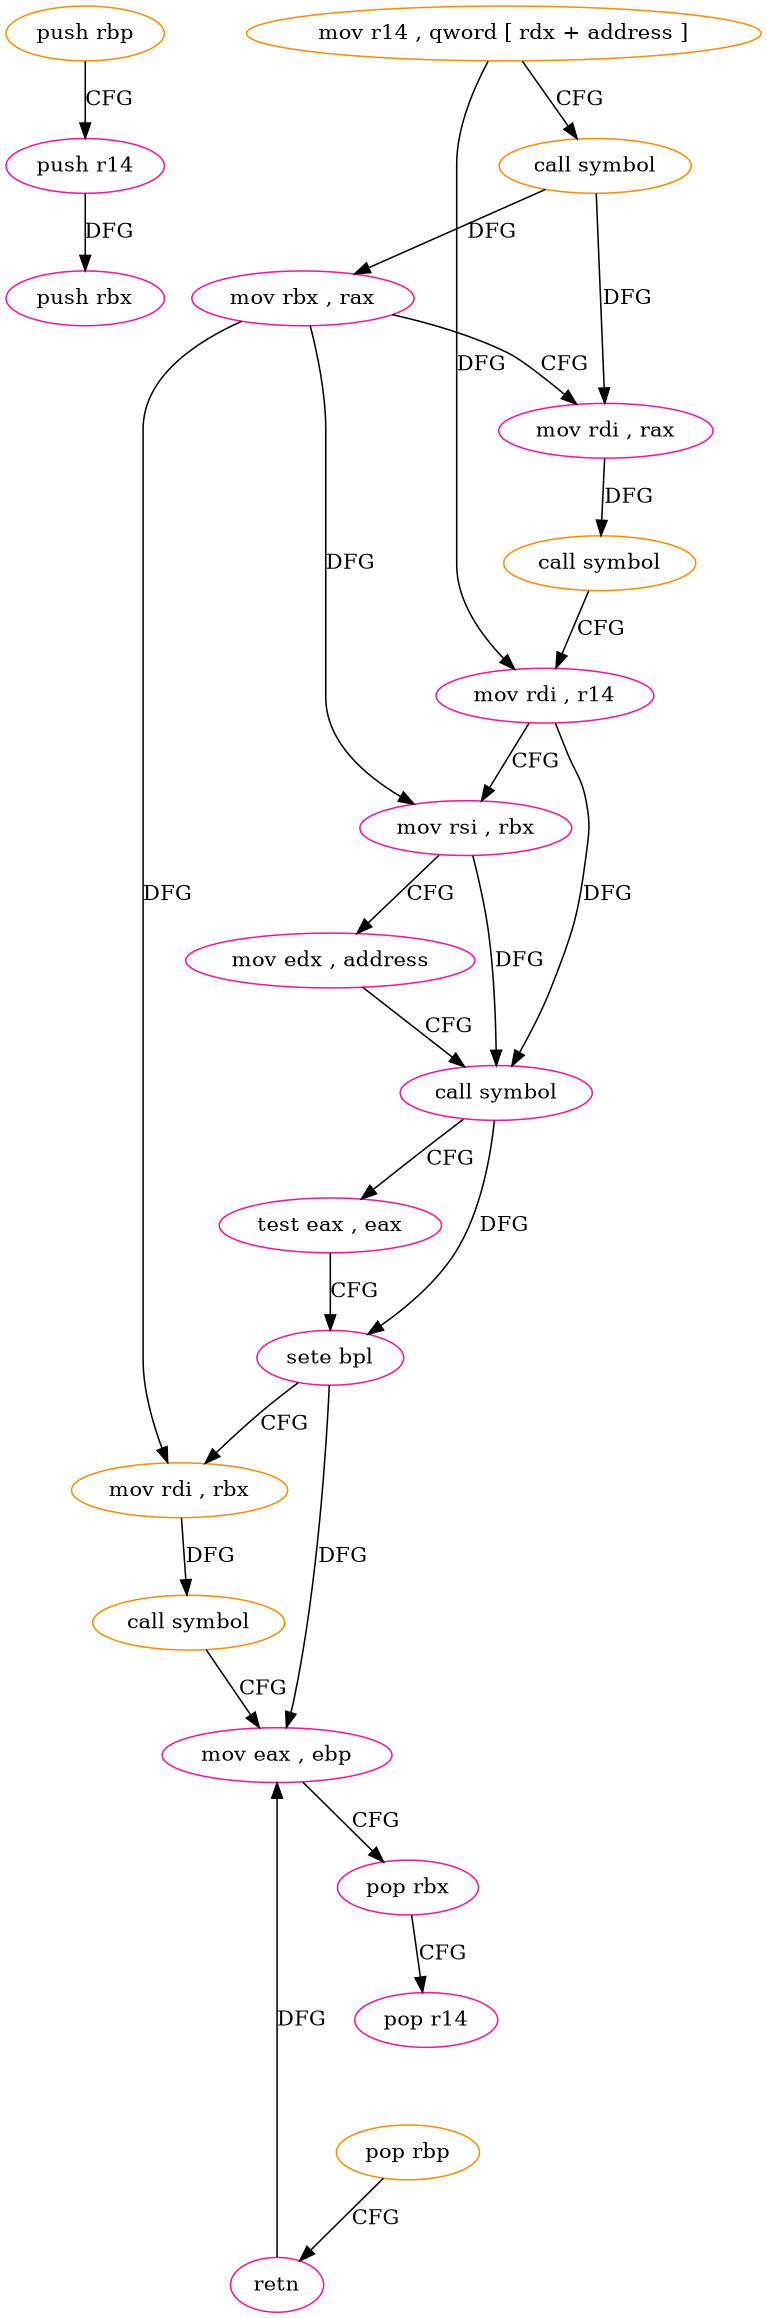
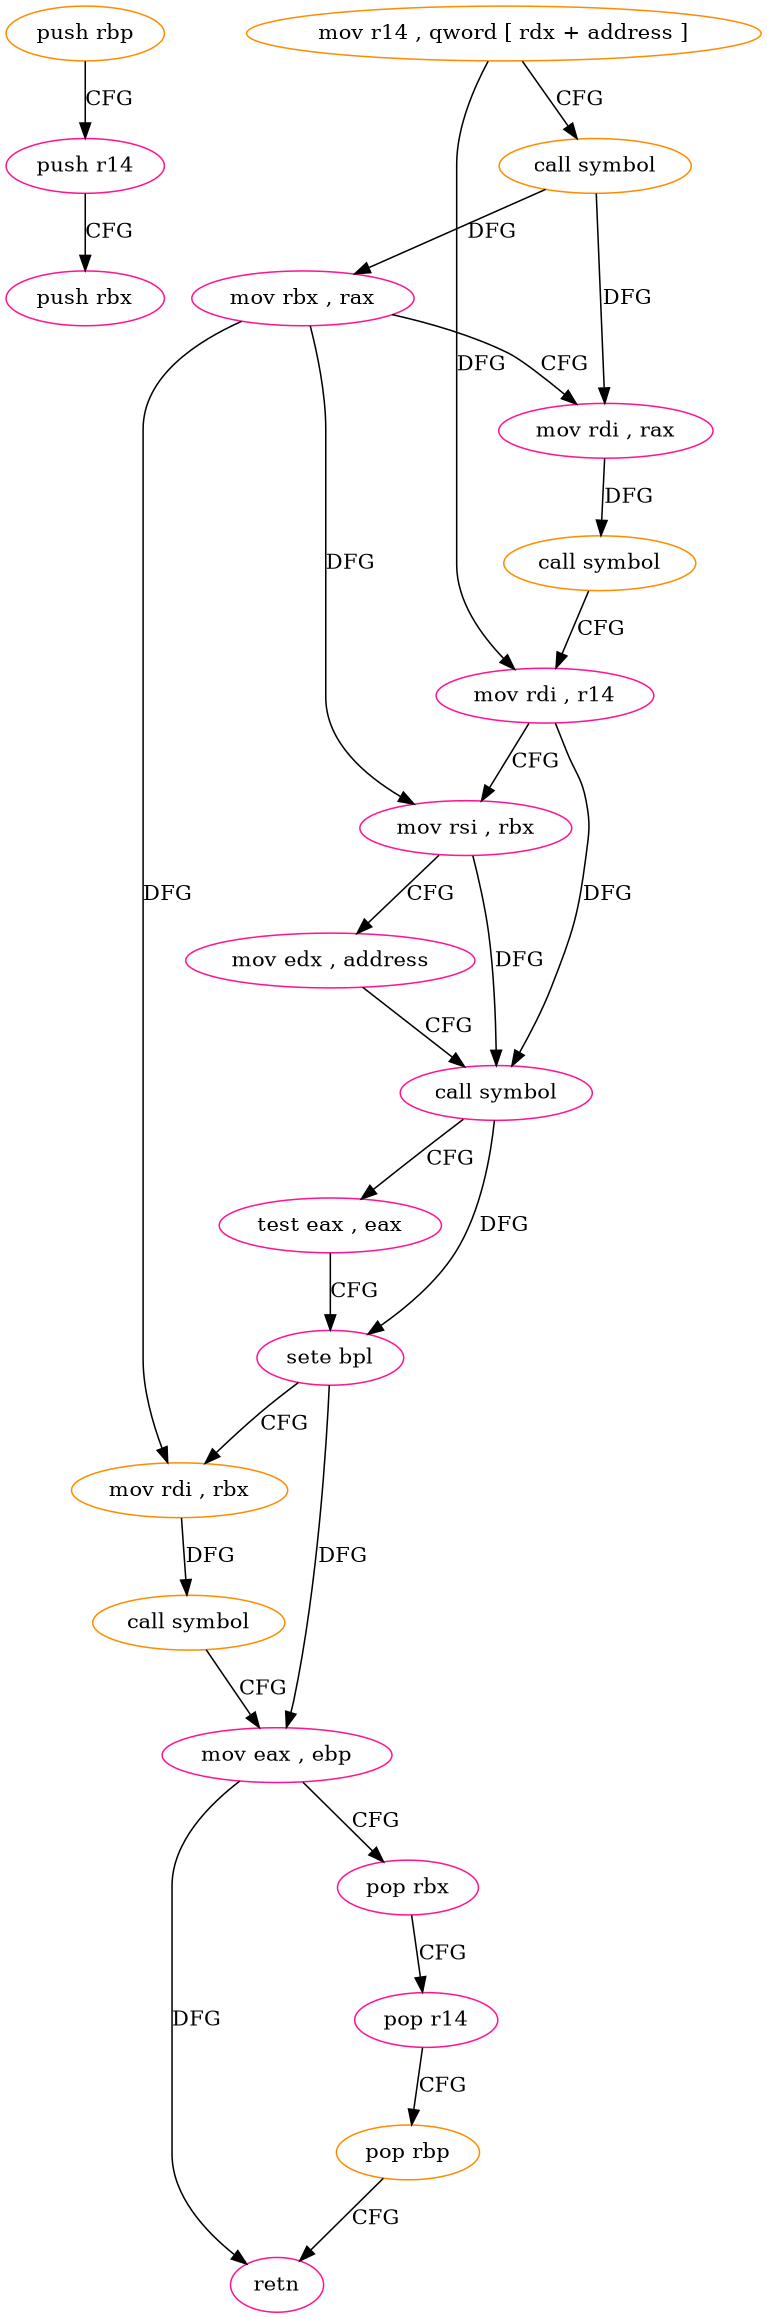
edge "push r14" -> "push rbx": label "DFG" -> "CFG"
edge "retn" -> "mov eax , ebp": reversed
edge "pop r14" -> "pop rbp": added, label "CFG"
